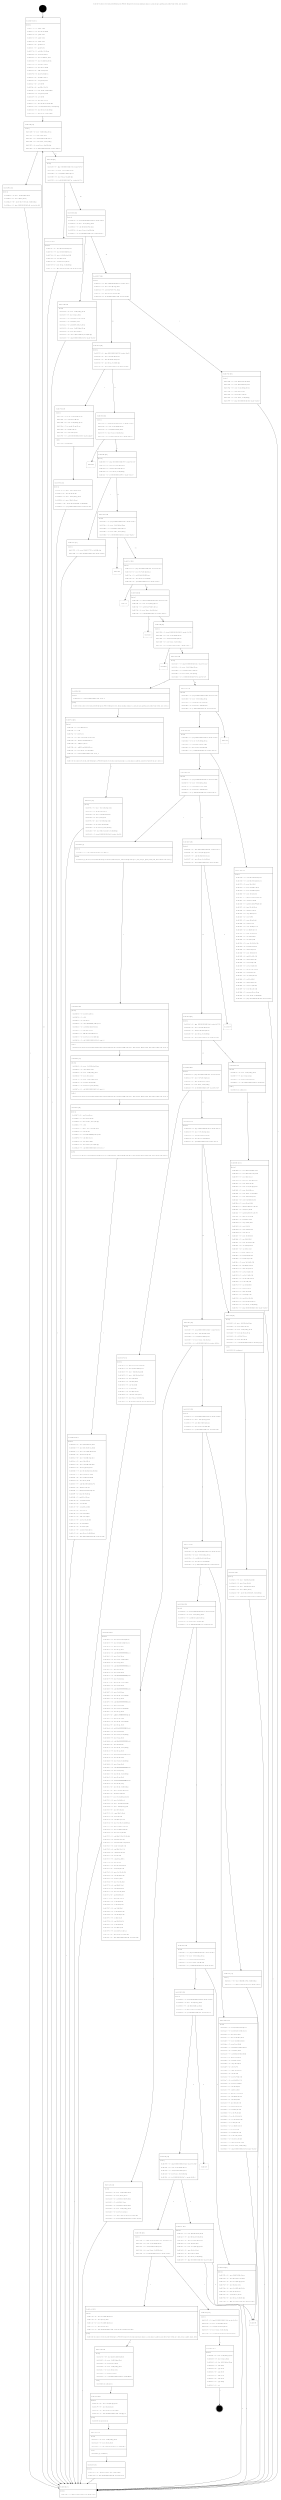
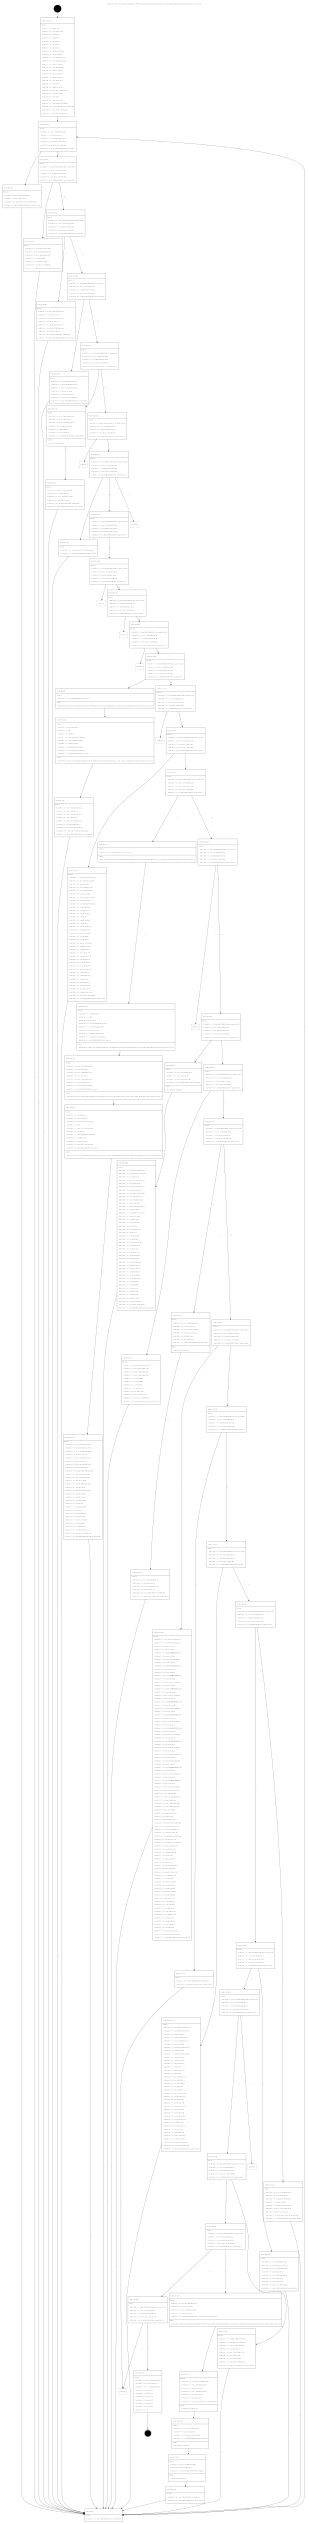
edge "0x4013a7 [28]" -> "0x401d2c": now "0x40138b [28]" -> "0x401d2c"
edge "0x401a7c [36]" -> "0x4015f3": now "0x4015d7 [28]" -> "0x4015f3"
